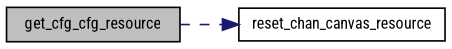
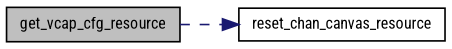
node "get_cfg_cfg_resource": label "get_cfg_cfg_resource" -> "get_vcap_cfg_resource"
